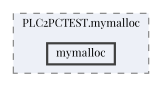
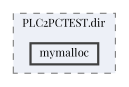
cluster "PLC2PCTEST.mymalloc": label "PLC2PCTEST.mymalloc" -> "PLC2PCTEST.dir"
